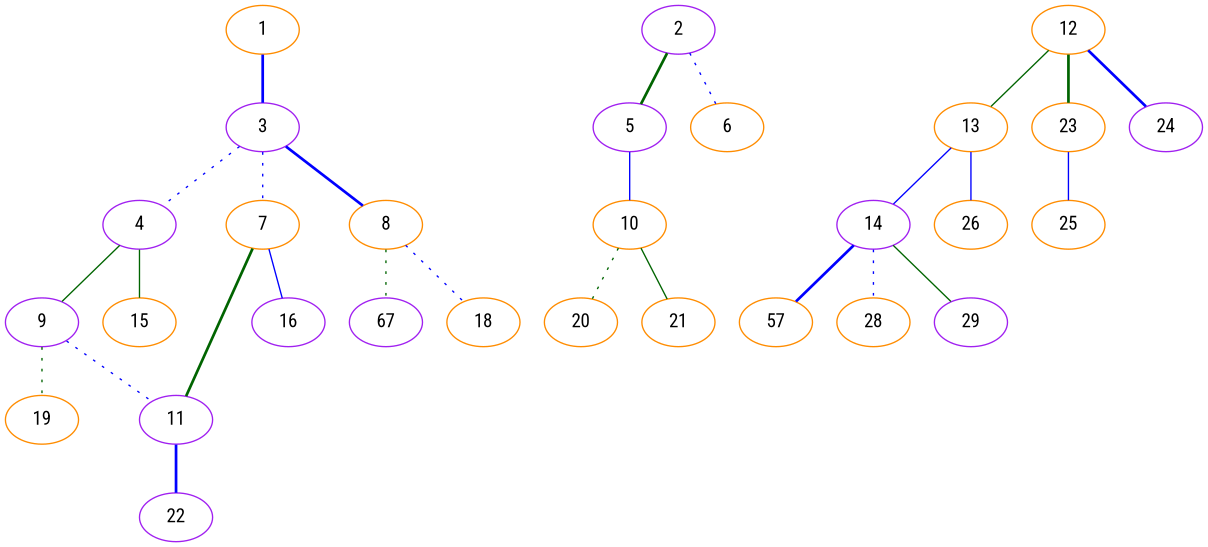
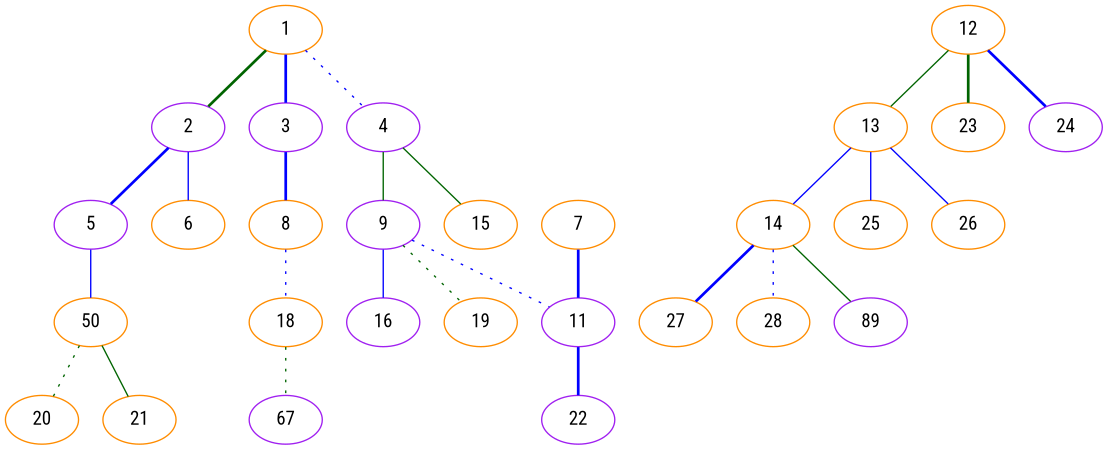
edge "1" -- "2": added
edge "2" -- "5": color darkgreen -> blue
edge "2" -- "6": style dotted -> solid
edge "3" -- "4": now "1" -- "4"
edge "3" -- "7": removed
edge "23" -- "25": now "13" -- "25"
node "10": label "10" -> "50"
node "14": color purple -> darkorange
edge "7" -- "16": now "9" -- "16"
edge "8" -- "67": now "18" -- "67"
edge "7" -- "11": color darkgreen -> blue
node "57": label "57" -> "27"
node "29": label "29" -> "89"
